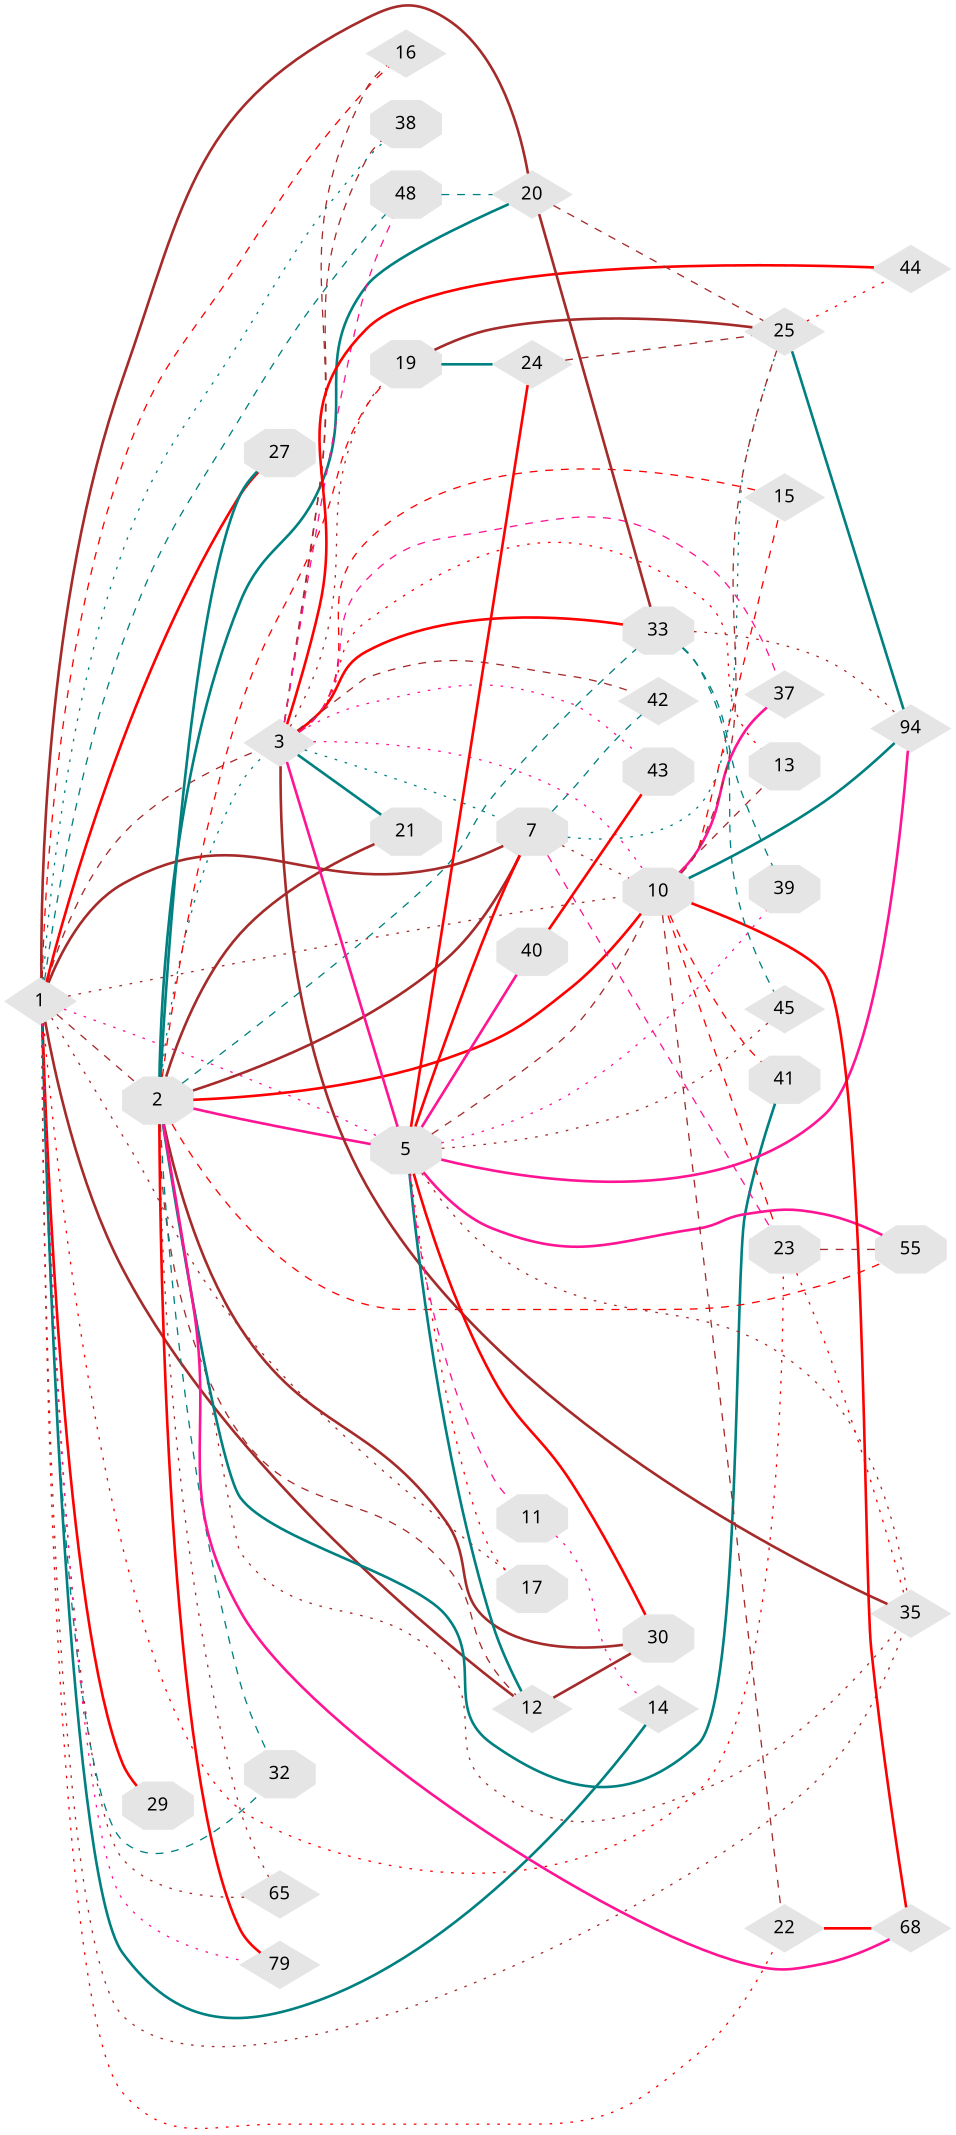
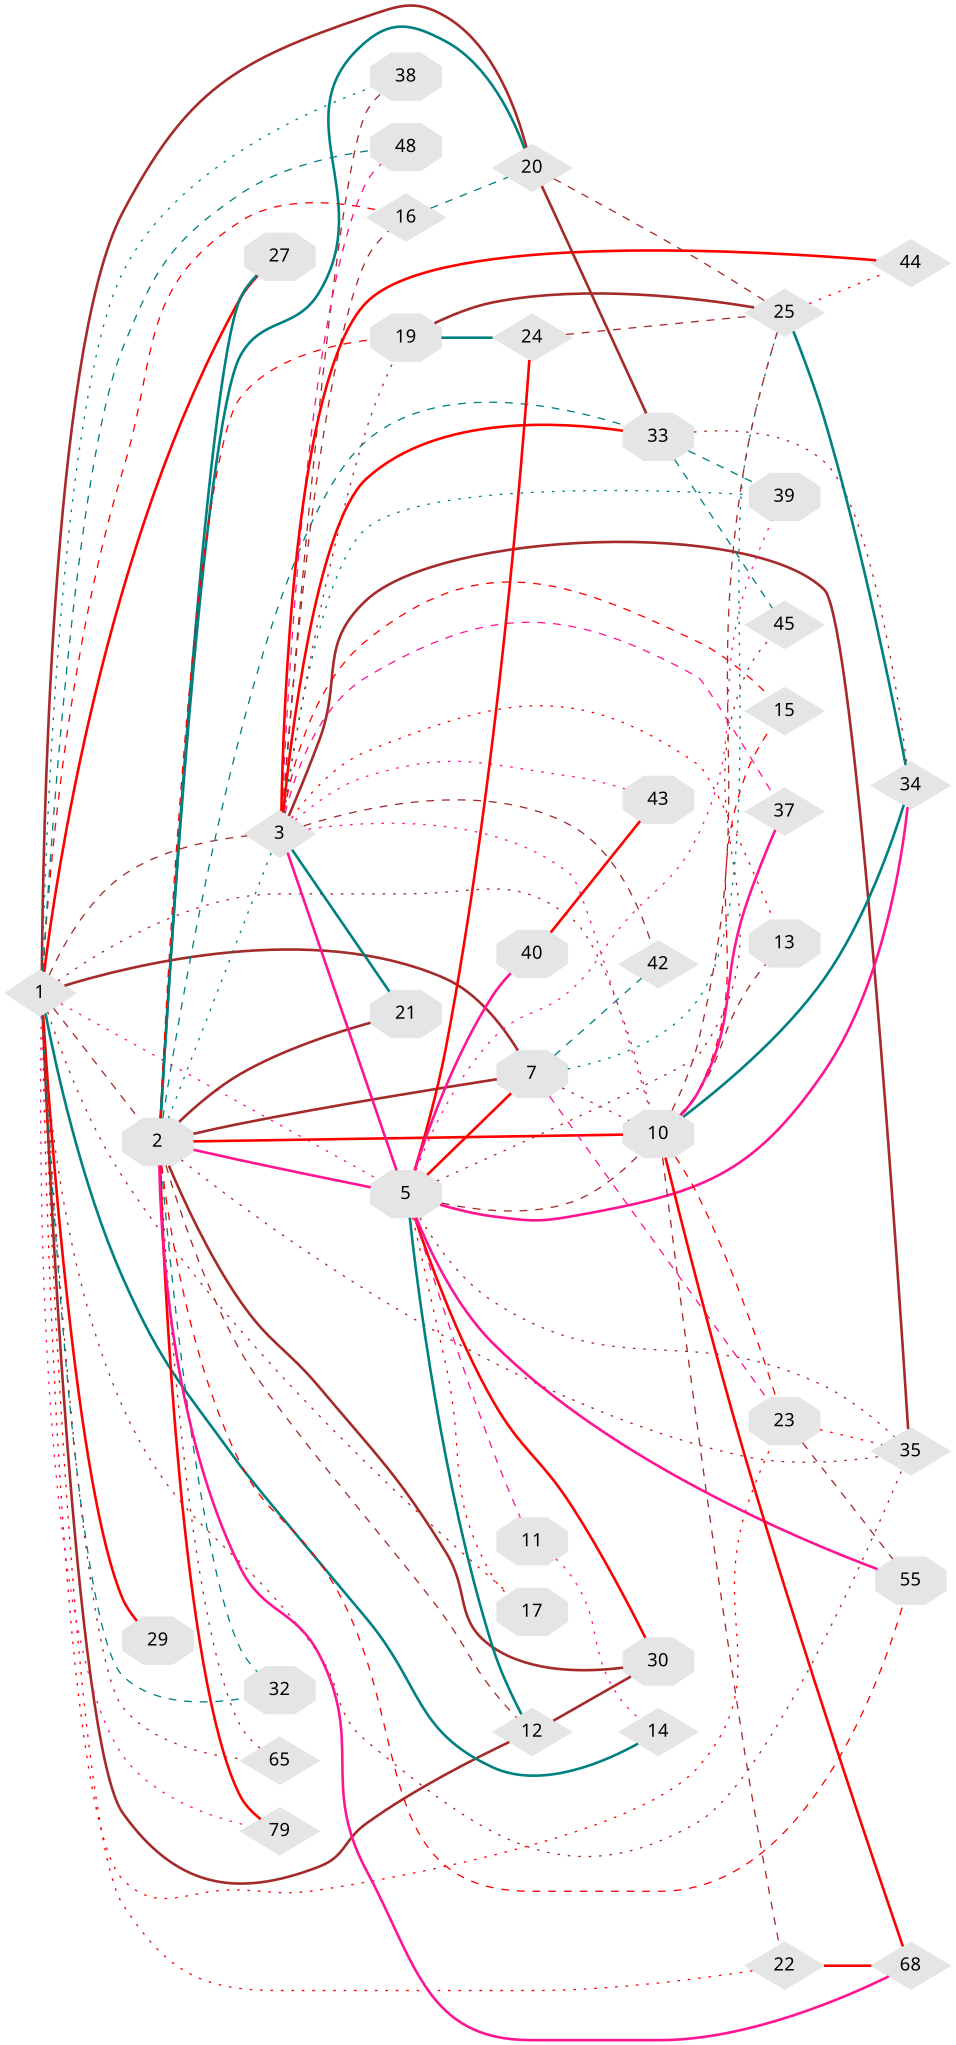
edge "48" -- "20": now "16" -- "20"
node "94": label "94" -> "34"
edge "3" -- "7": now "3" -- "39"
node "41": removed
